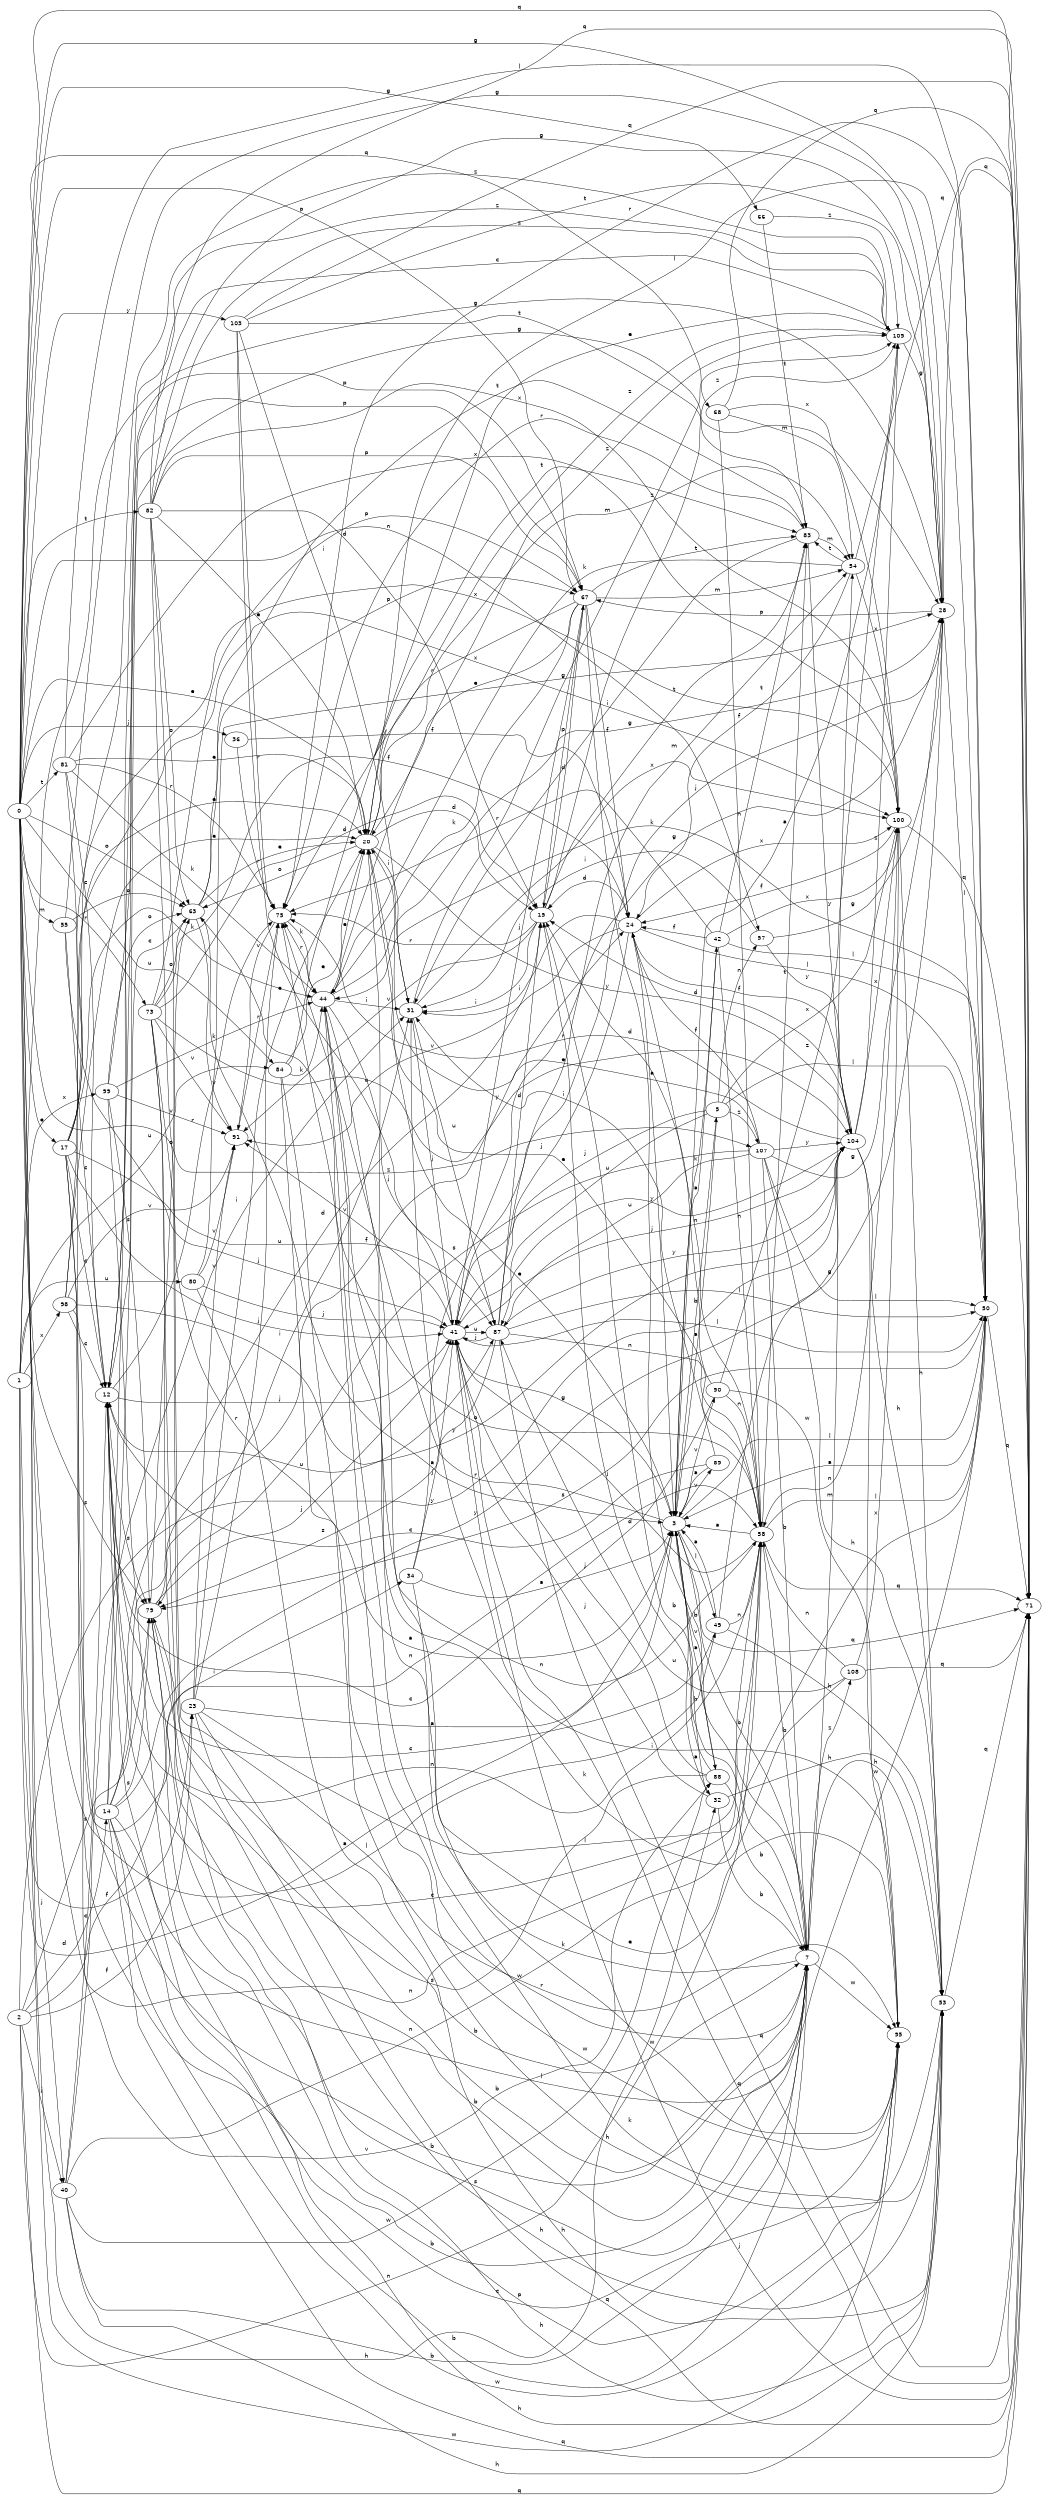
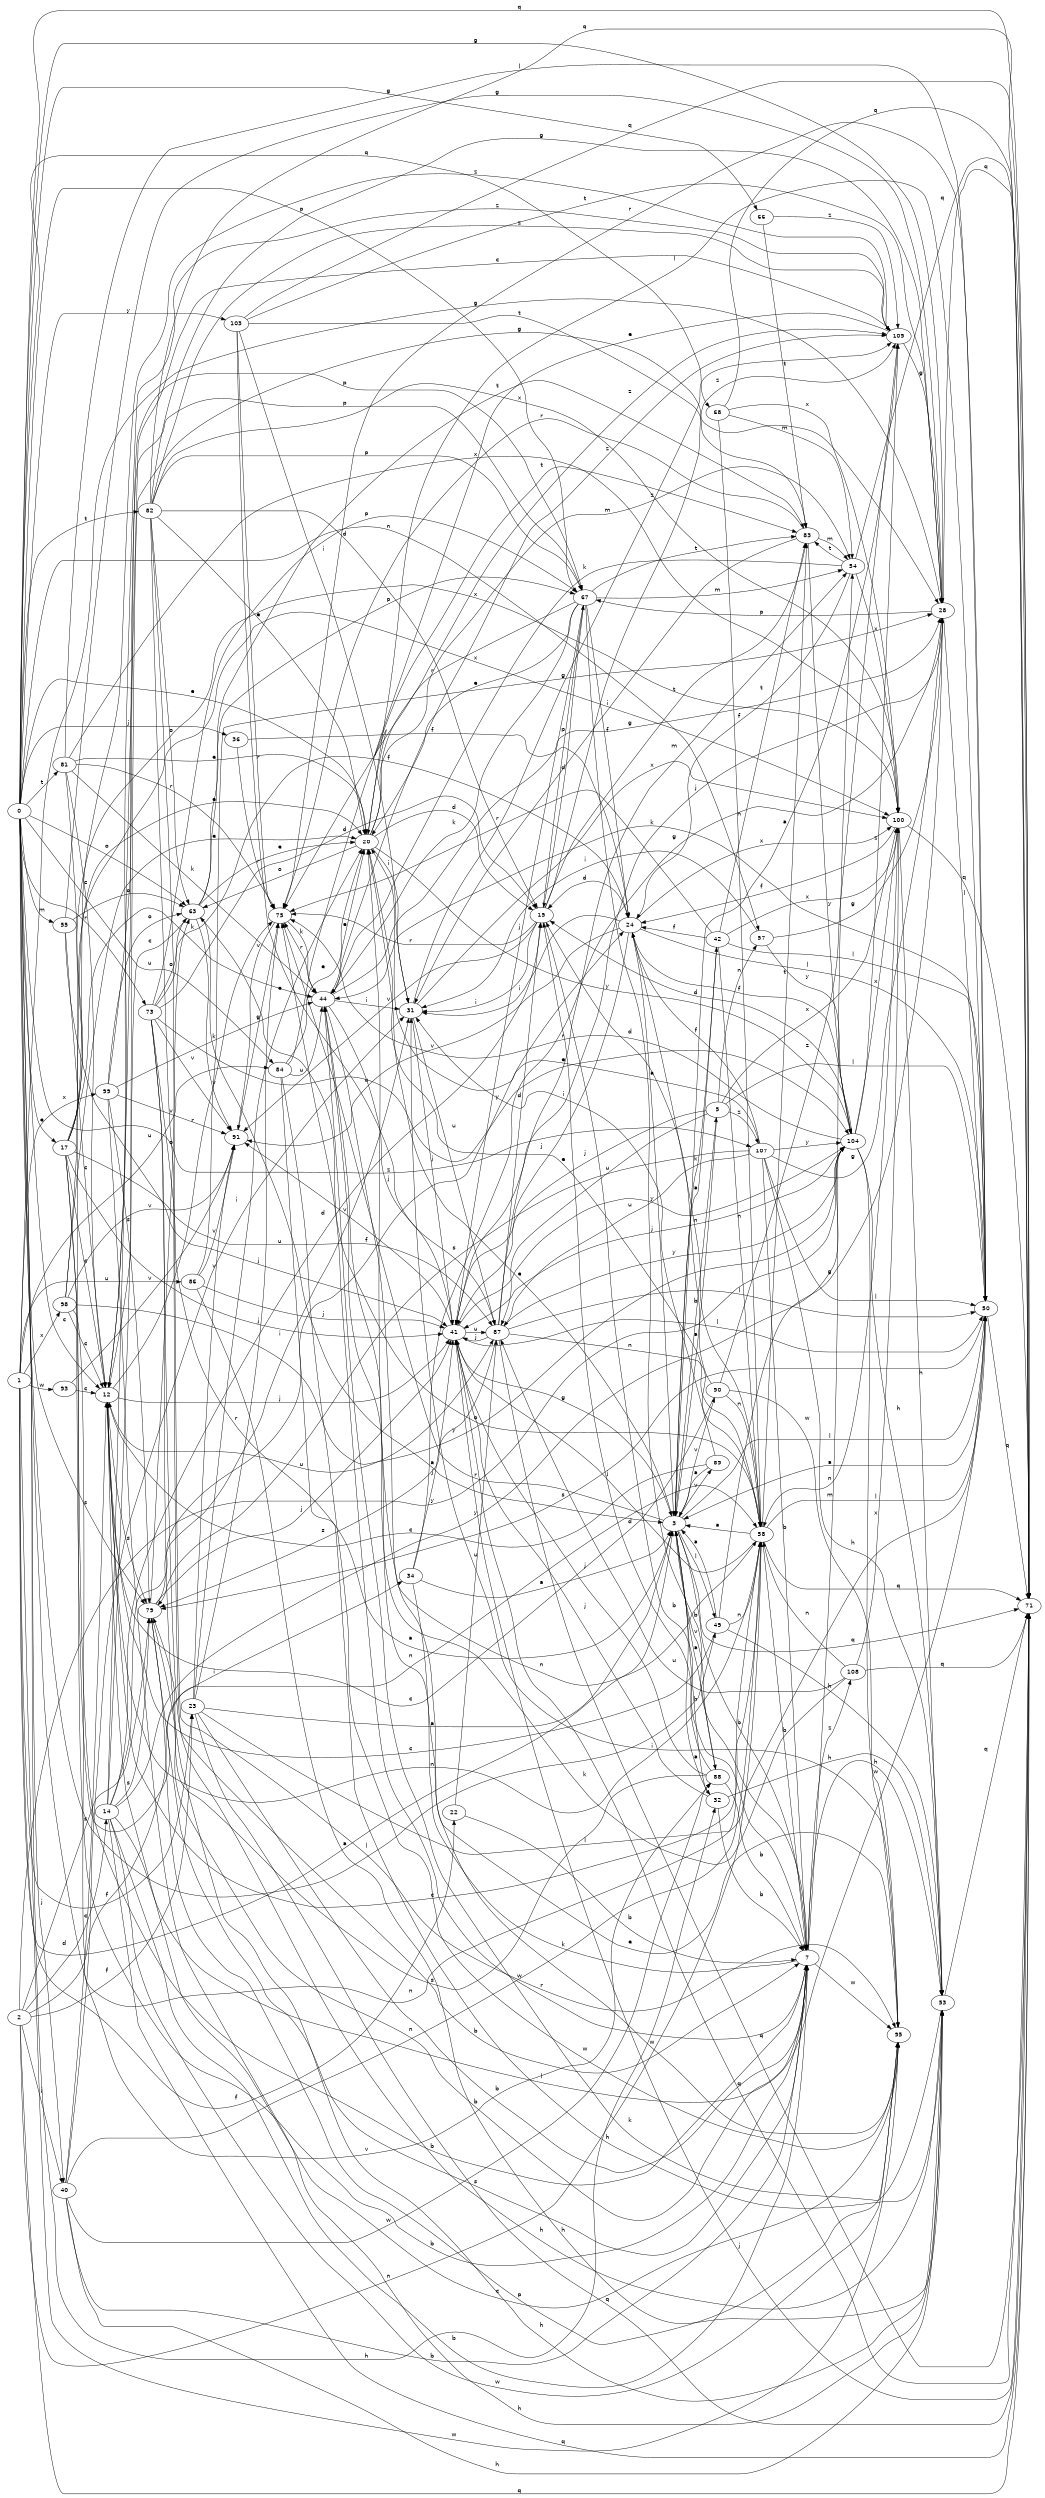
edge "91" -> "75": label "r" -> "g"
edge "84" -> "44": label "k" -> "u"
edge "0" -> "12": added, label "c"
node "80": label "80" -> "86"
node "93": added
node "22": added
